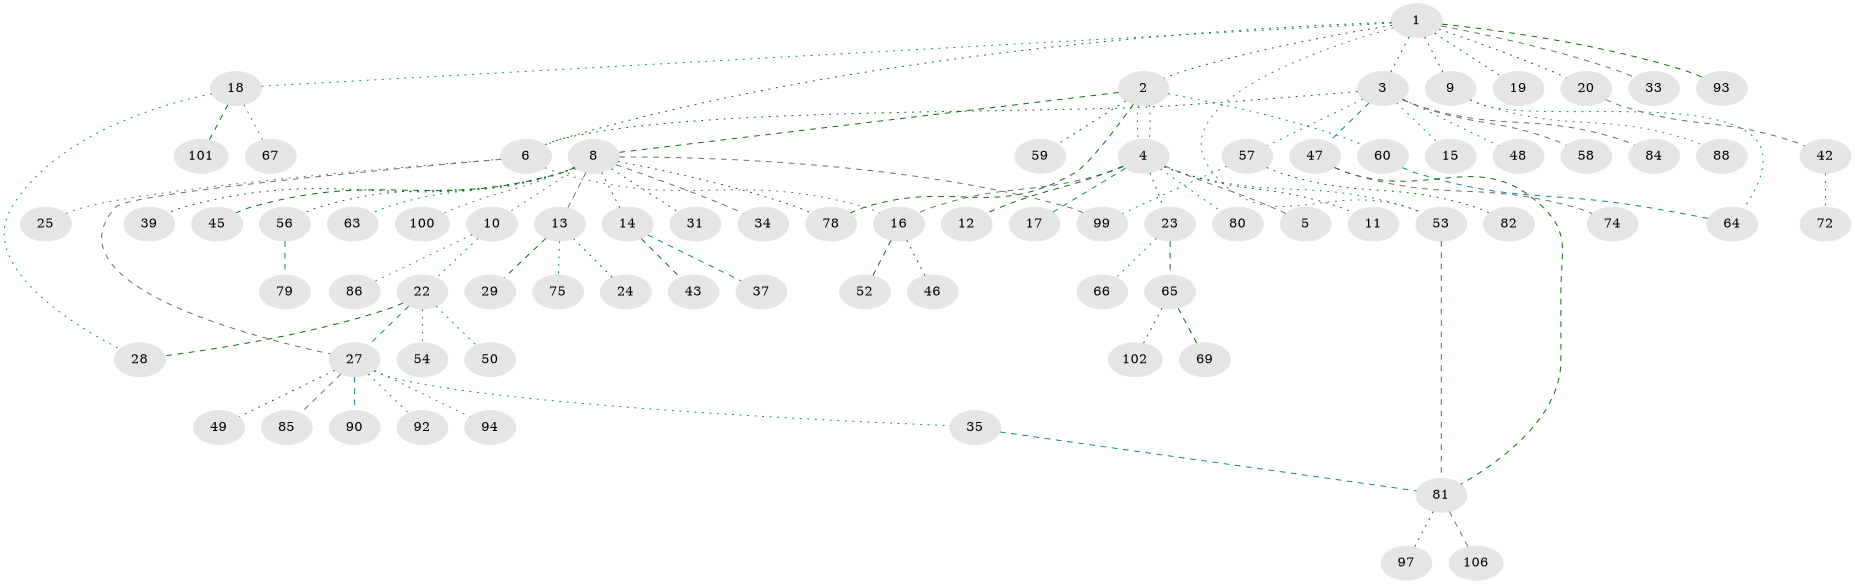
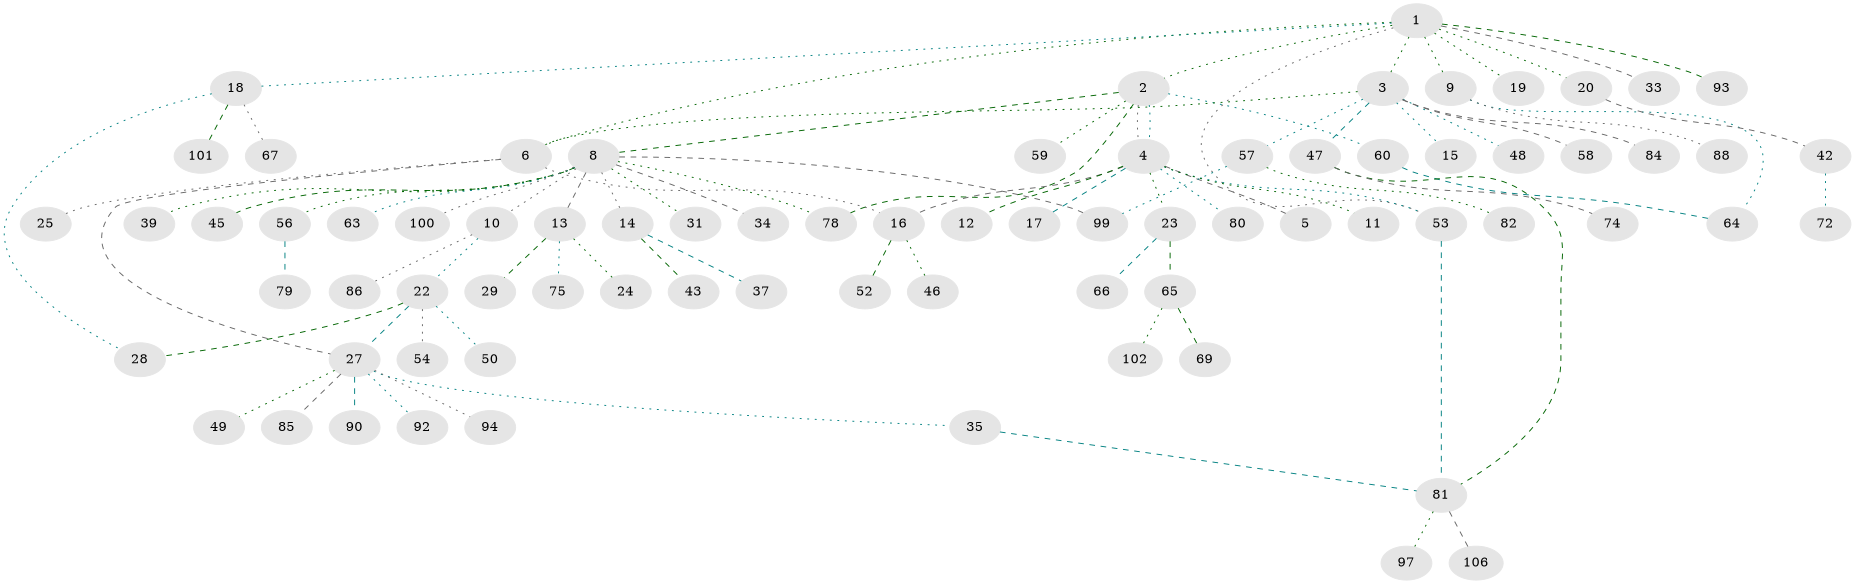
edge "8" -- "14": color darkgreen -> gray40
edge "23" -- "66": style dotted -> dashed
